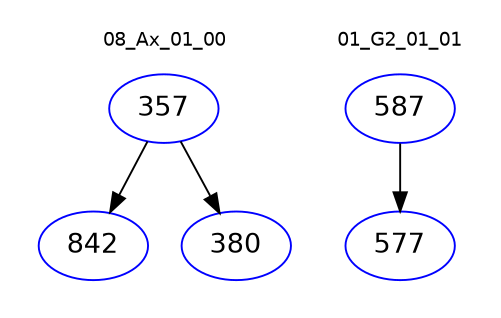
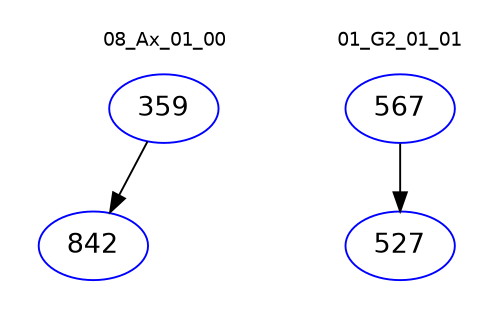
node "357": label "357" -> "359"
node "587": label "587" -> "567"
node "380": removed
node "577": label "577" -> "527"
